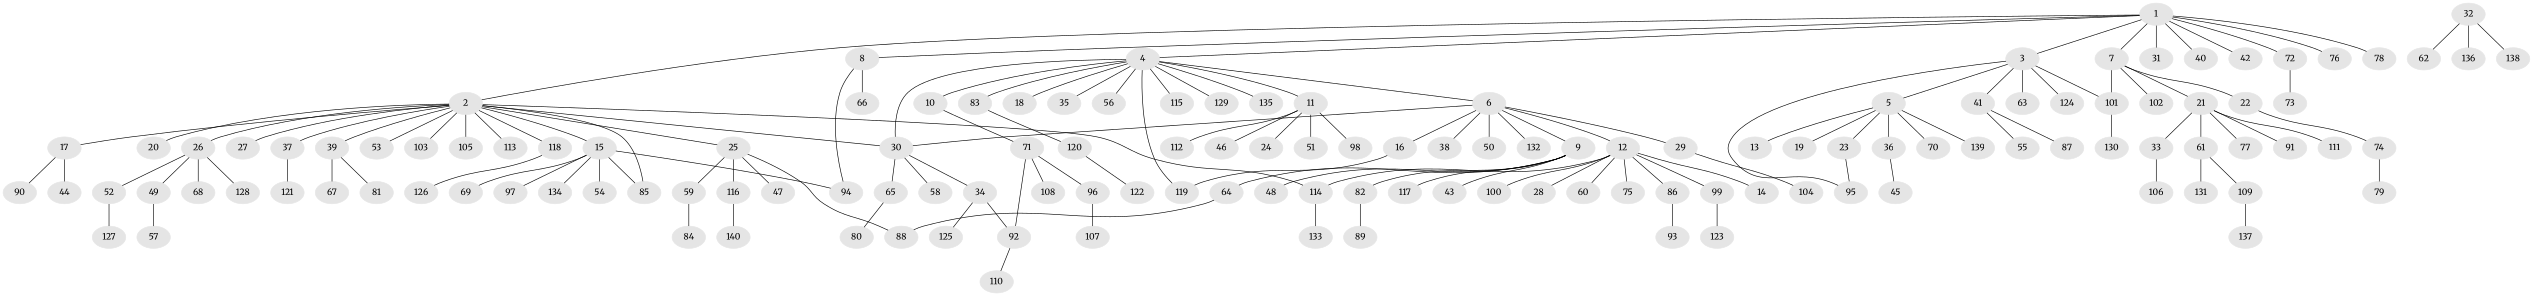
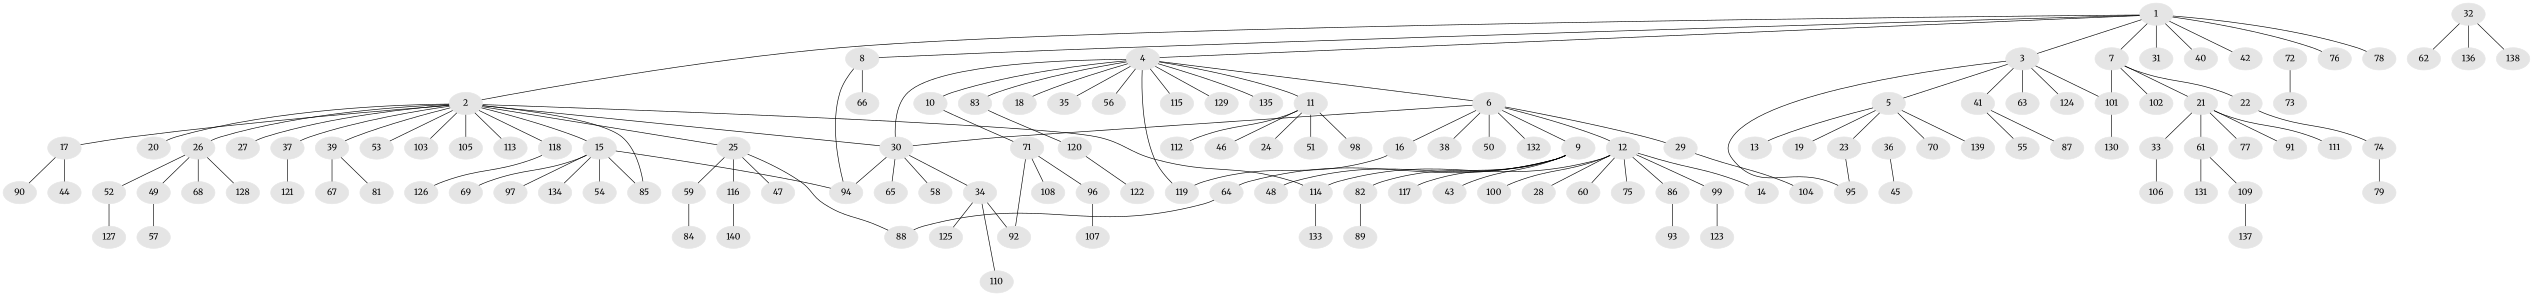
edge "1" -- "72": removed
edge "5" -- "36": removed
edge "30" -- "94": added
node "80": removed
edge "92" -- "110": now "34" -- "110"
